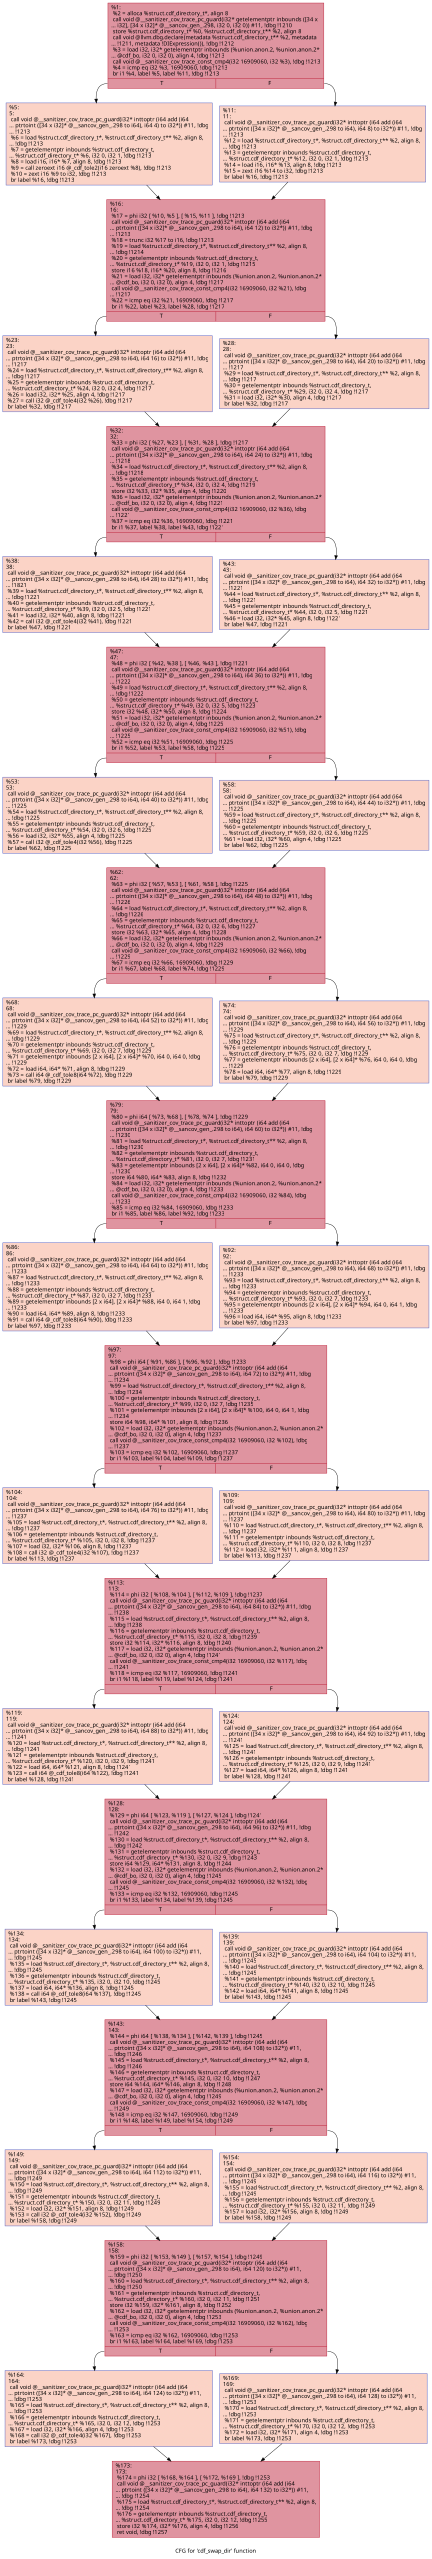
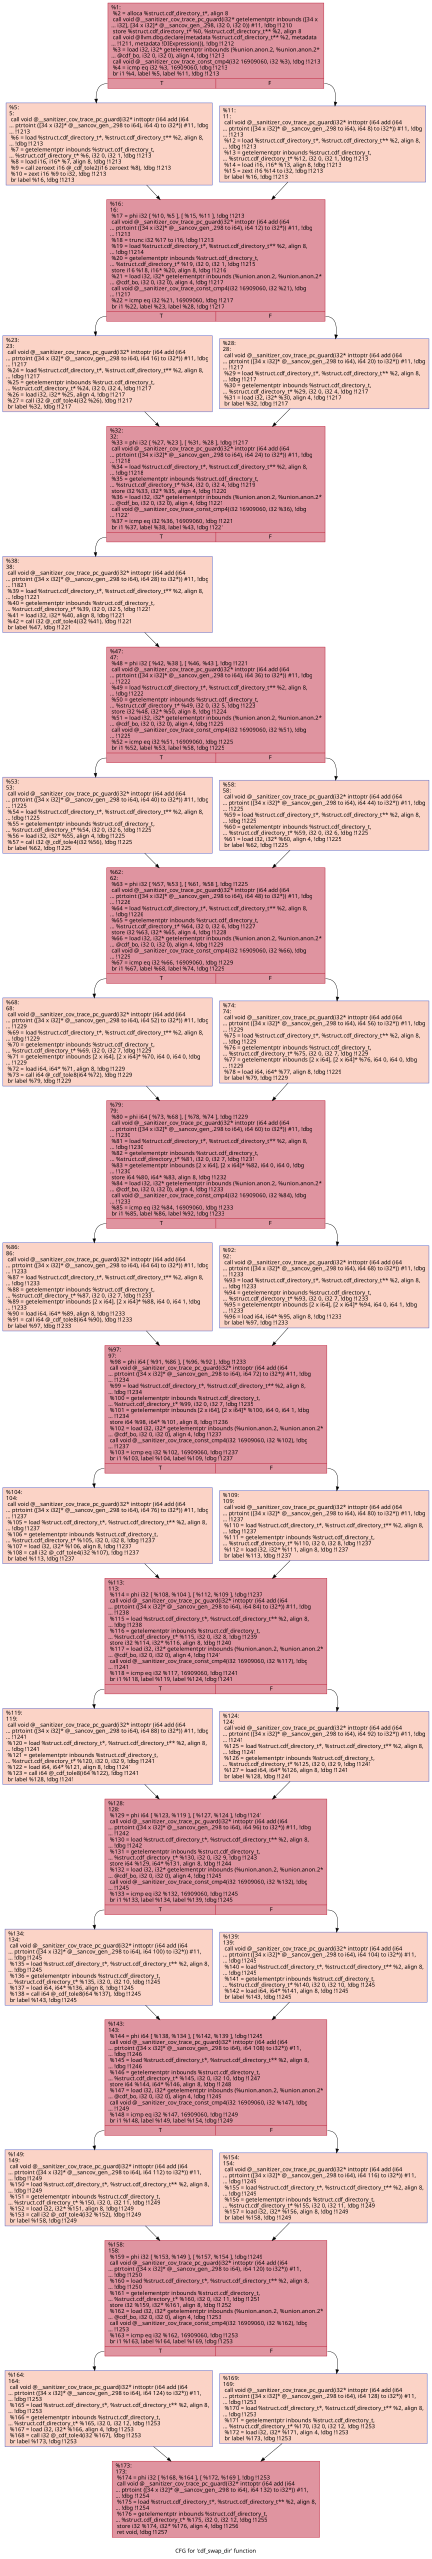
node "%43:": removed
